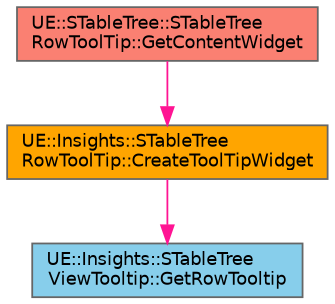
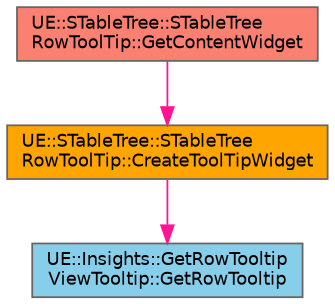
node "UE::Insights::STableTree RowToolTip::CreateToolTipWidget": label "UE::Insights::STableTree RowToolTip::CreateToolTipWidget" -> "UE::STableTree::STableTree RowToolTip::CreateToolTipWidget"
node "UE::Insights::STableTree ViewTooltip::GetRowTooltip": label "UE::Insights::STableTree ViewTooltip::GetRowTooltip" -> "UE::Insights::GetRowTooltip ViewTooltip::GetRowTooltip"
